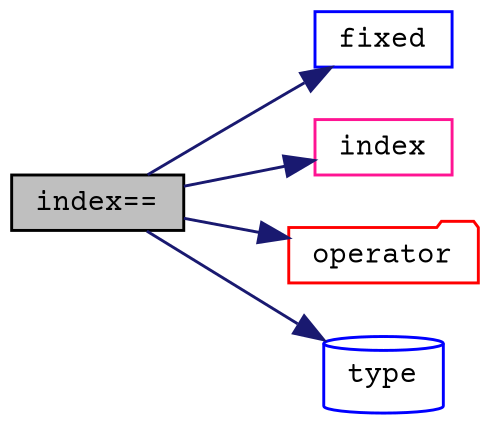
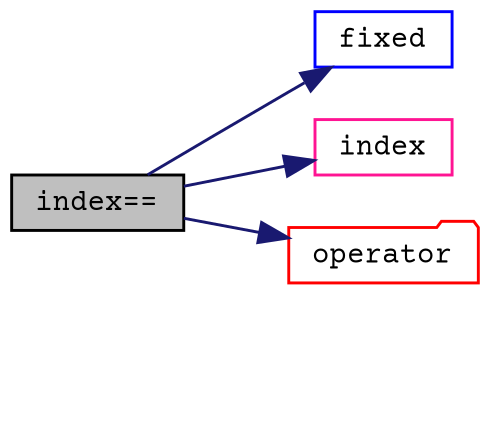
node "type": removed
